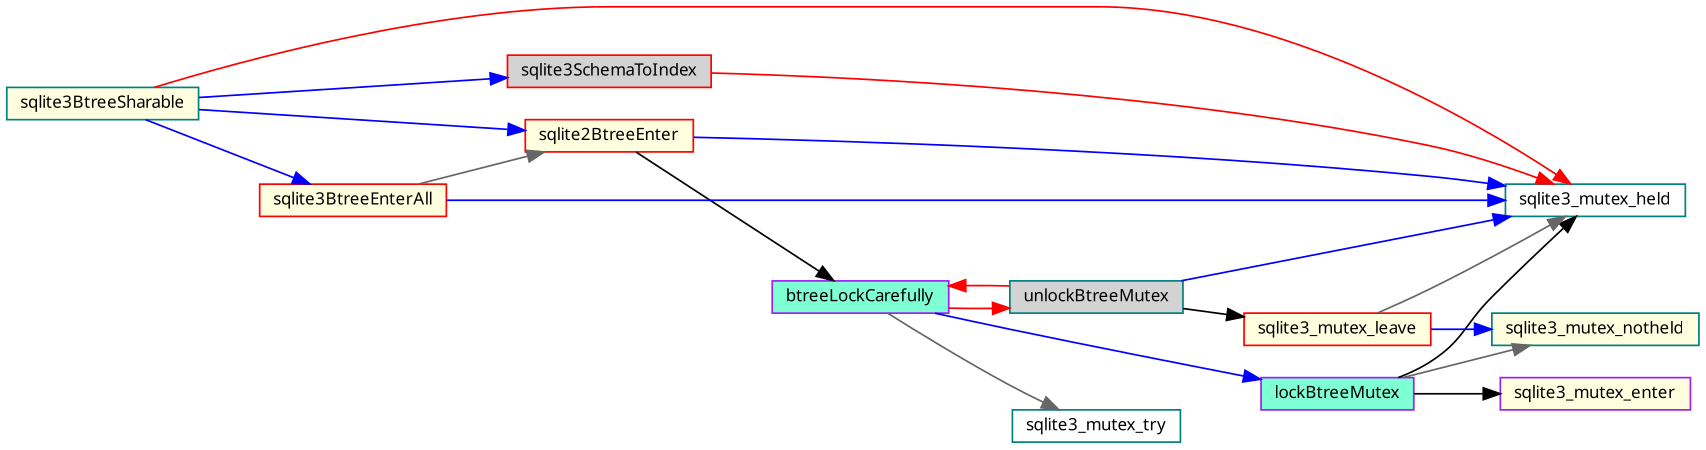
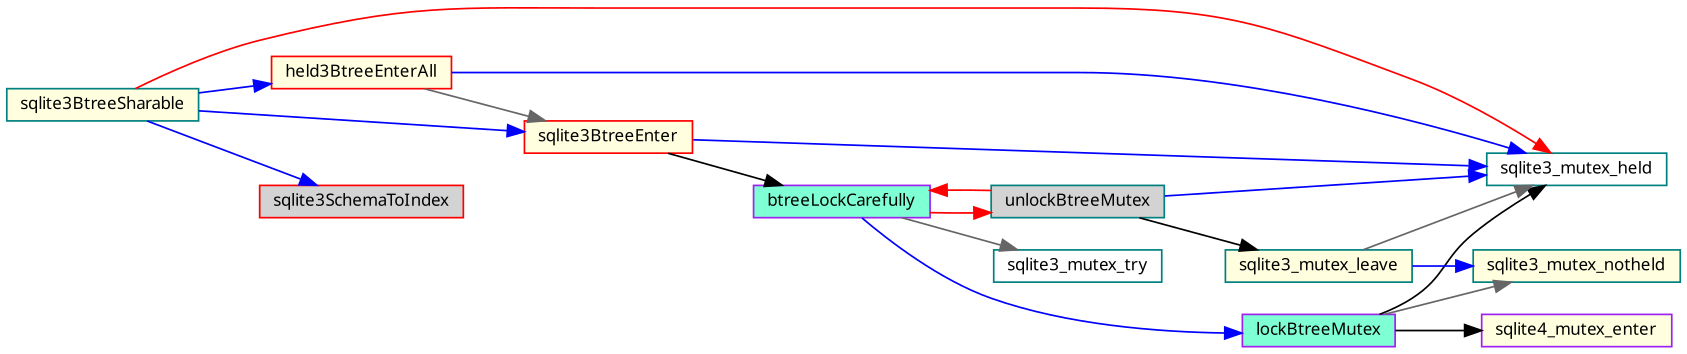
edge "sqlite3SchemaToIndex" -> "sqlite3_mutex_held": removed
node "sqlite2BtreeEnter": label "sqlite2BtreeEnter" -> "sqlite3BtreeEnter"
node "sqlite3BtreeEnterAll": label "sqlite3BtreeEnterAll" -> "held3BtreeEnterAll"
node "sqlite3_mutex_leave": color red -> teal
node "sqlite3_mutex_enter": label "sqlite3_mutex_enter" -> "sqlite4_mutex_enter"
